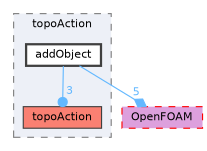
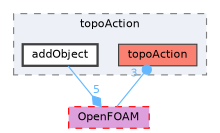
edge "addObject" -> "topoAction": now "OpenFOAM" -> "topoAction"
